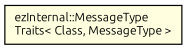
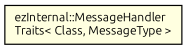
node "ezInternal::MessageType Traits< Class, MessageType >": label "ezInternal::MessageType Traits< Class, MessageType >" -> "ezInternal::MessageHandler Traits< Class, MessageType >"
